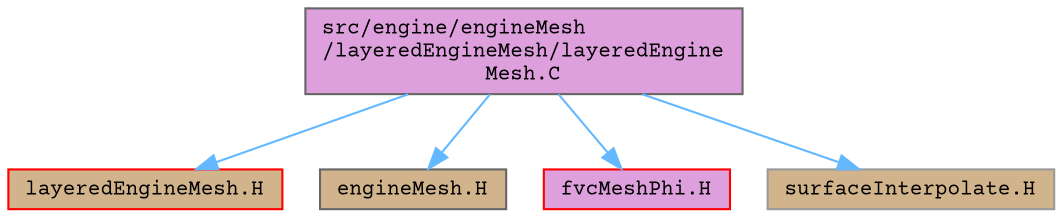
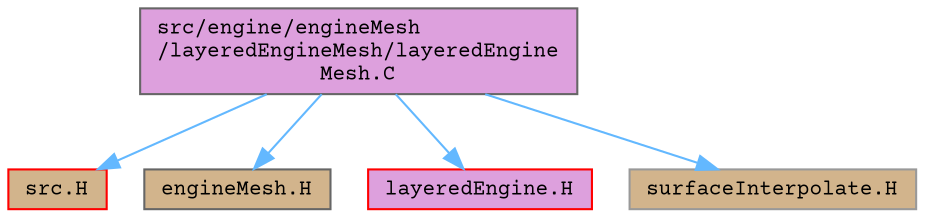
node "layeredEngineMesh.H": label "layeredEngineMesh.H" -> "src.H"
node "fvcMeshPhi.H": label "fvcMeshPhi.H" -> "layeredEngine.H"
